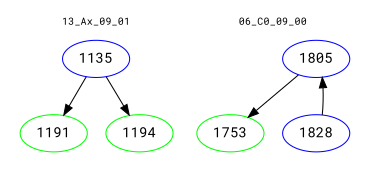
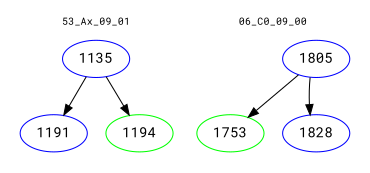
cluster "13_Ax_09_01": label "13_Ax_09_01" -> "53_Ax_09_01"
edge "1828" -> "1805": reversed
node "1191": color green -> blue
